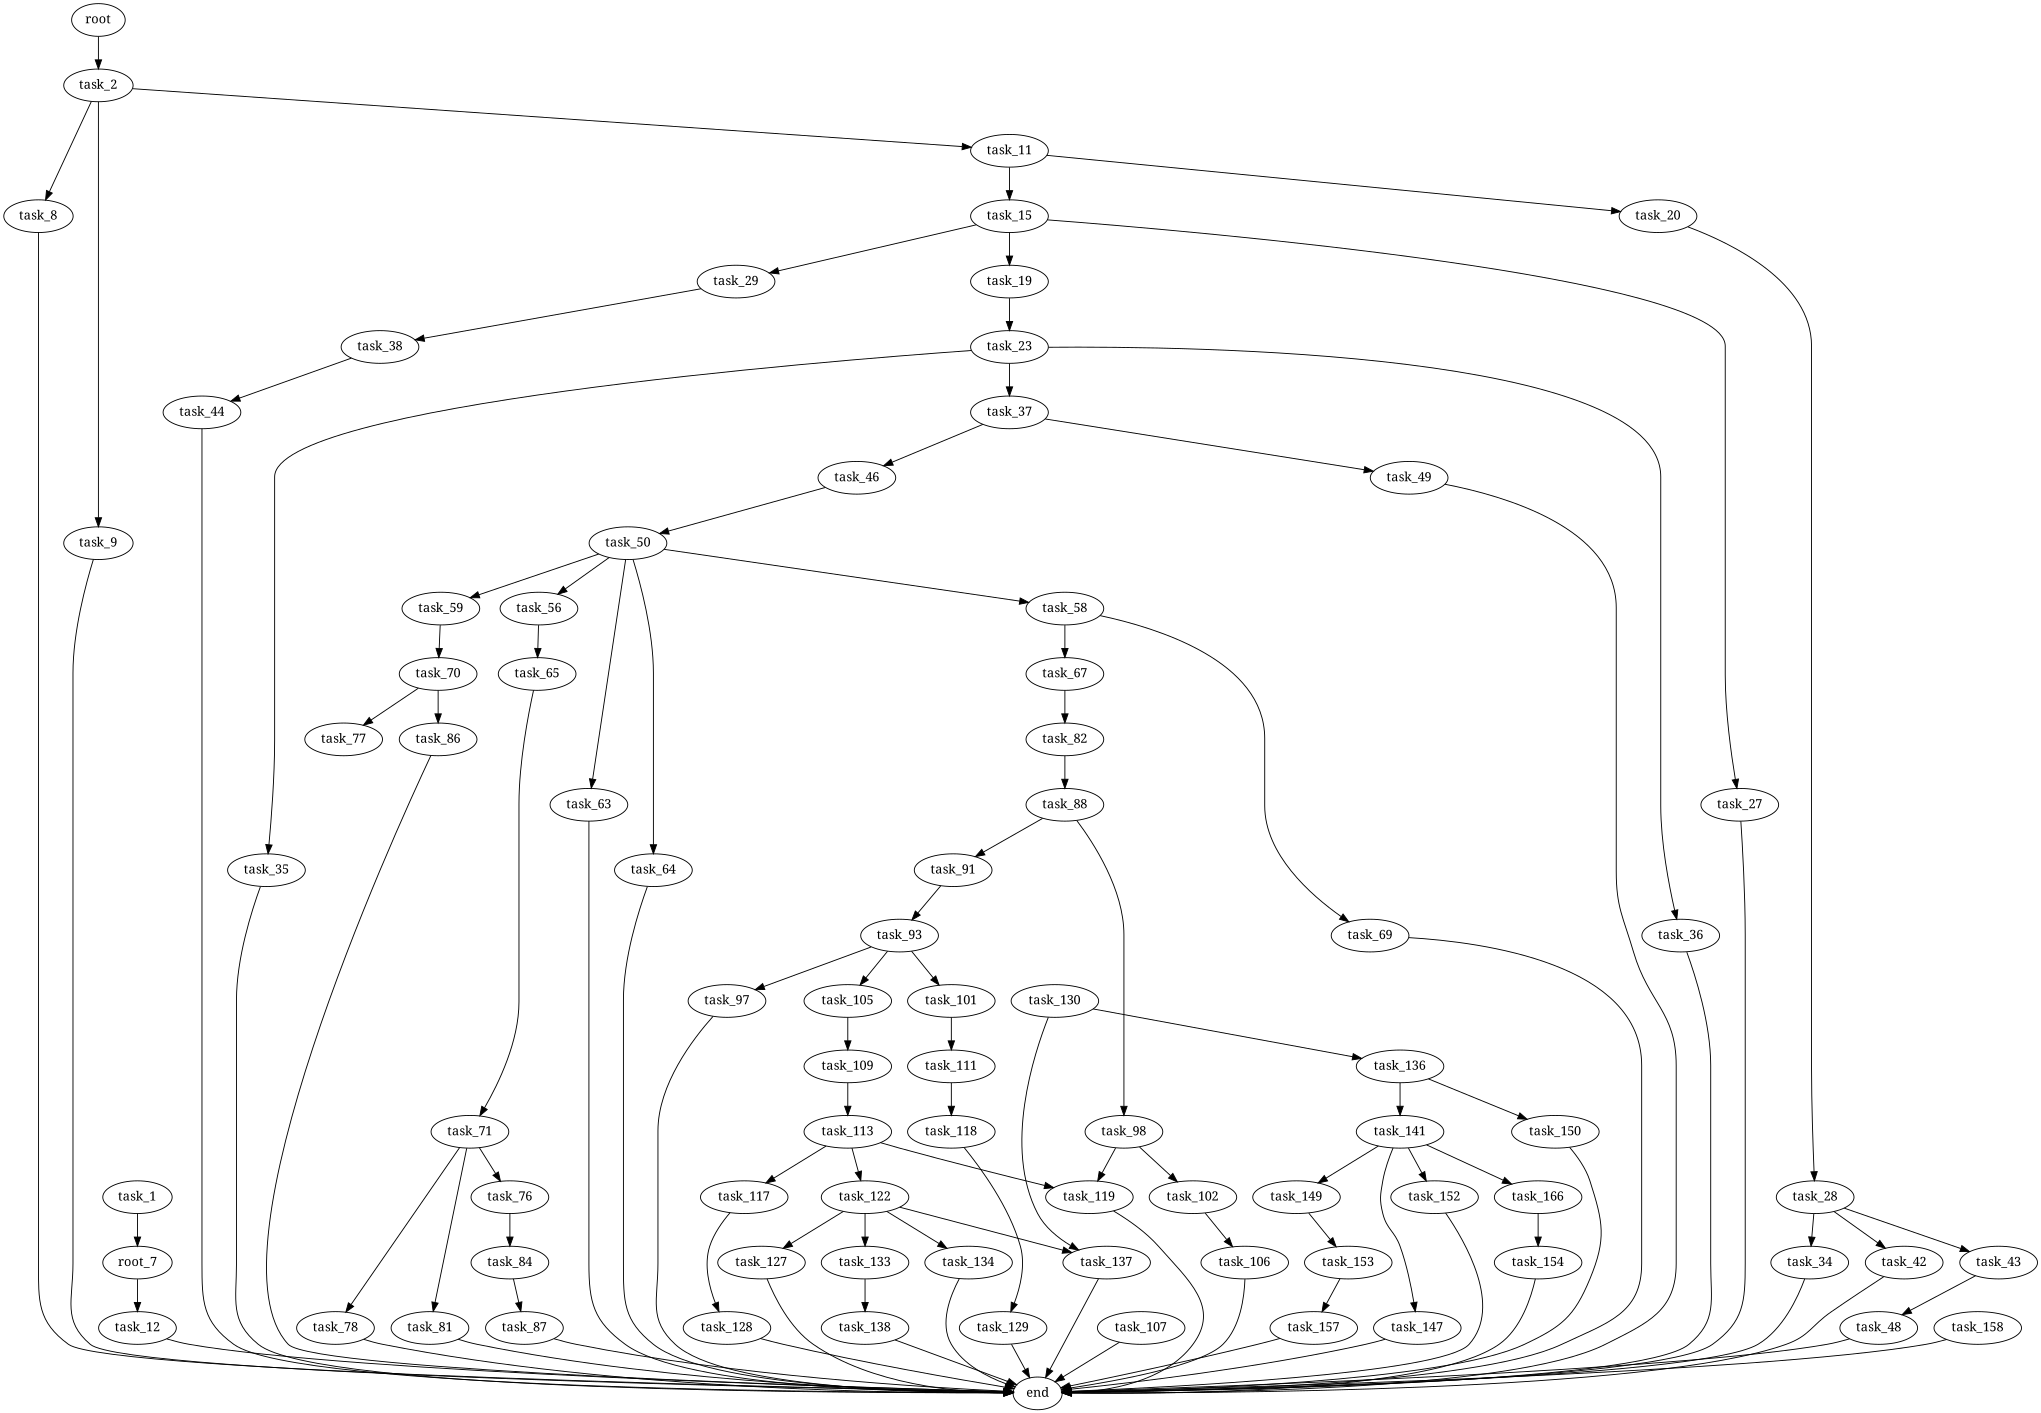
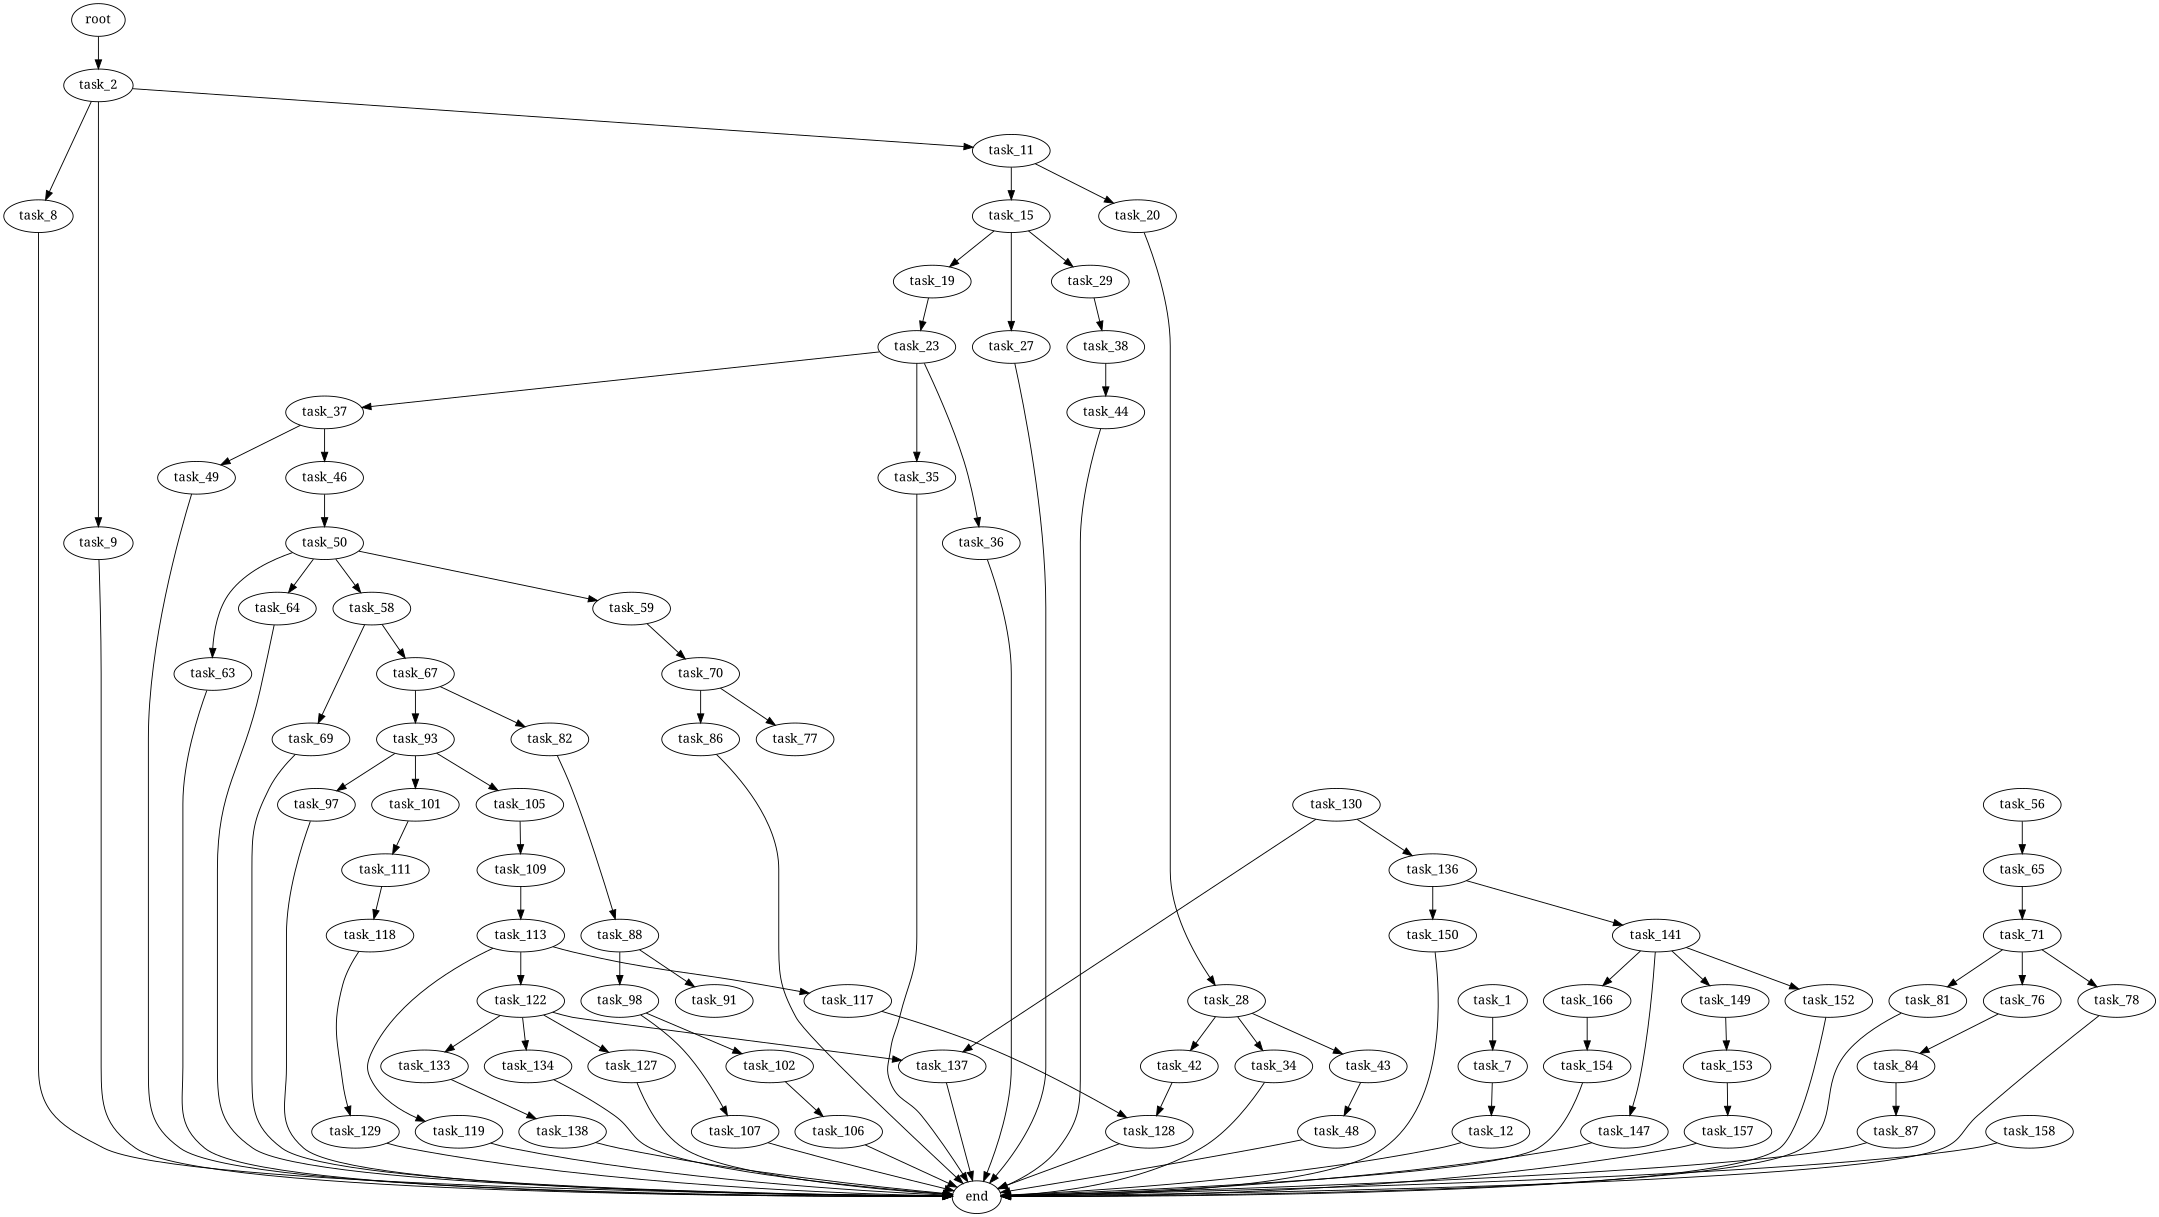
edge "task_50" -> "task_56": removed
edge "task_91" -> "task_93": now "task_67" -> "task_93"
edge "task_98" -> "task_119": now "task_98" -> "task_107"
node "root_7": label "root_7" -> "task_7"
edge "task_42" -> "end": now "task_42" -> "task_128"
